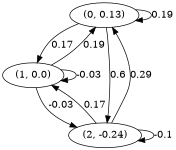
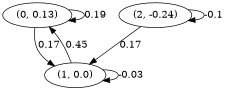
edge "(1, 0.0)" -> "(0, 0.13)": label "0.19" -> "0.45"
edge "(0, 0.13)" -> "(2, -0.24)": removed, label "0.6"
edge "(2, -0.24)" -> "(0, 0.13)": removed, label "0.29"
edge "(1, 0.0)" -> "(2, -0.24)": removed, label "-0.03"
